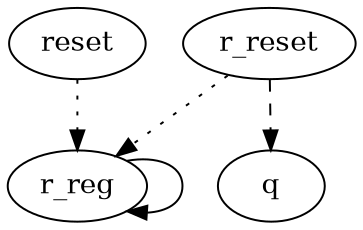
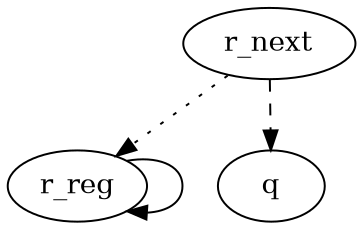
node "reset": removed
node "r_reset": label "r_reset" -> "r_next"
